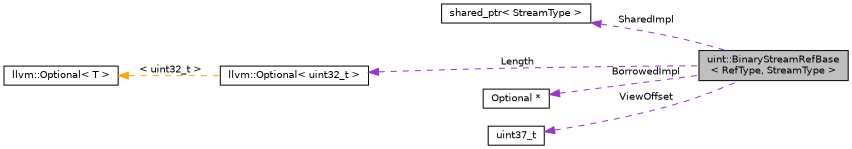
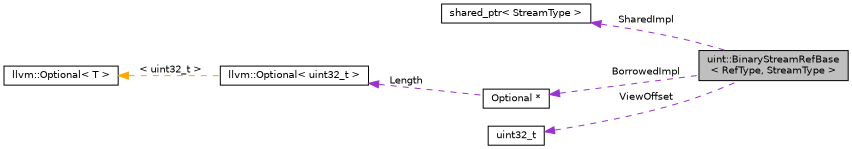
edge "uint::BinaryStreamRefBase < RefType, StreamType >" -> "llvm::Optional< uint32_t >": now "Optional *" -> "llvm::Optional< uint32_t >"
node "uint37_t": label "uint37_t" -> "uint32_t"
